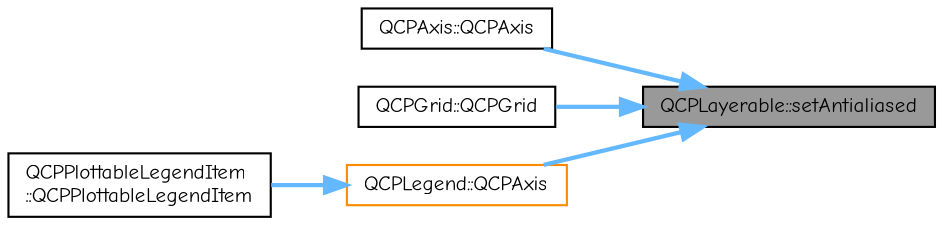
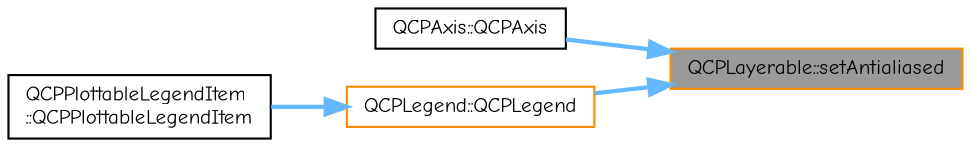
node "QCPGrid::QCPGrid": removed
node "QCPLayerable::setAntialiased": color black -> darkorange
node "QCPLegend::QCPAxis": label "QCPLegend::QCPAxis" -> "QCPLegend::QCPLegend"
